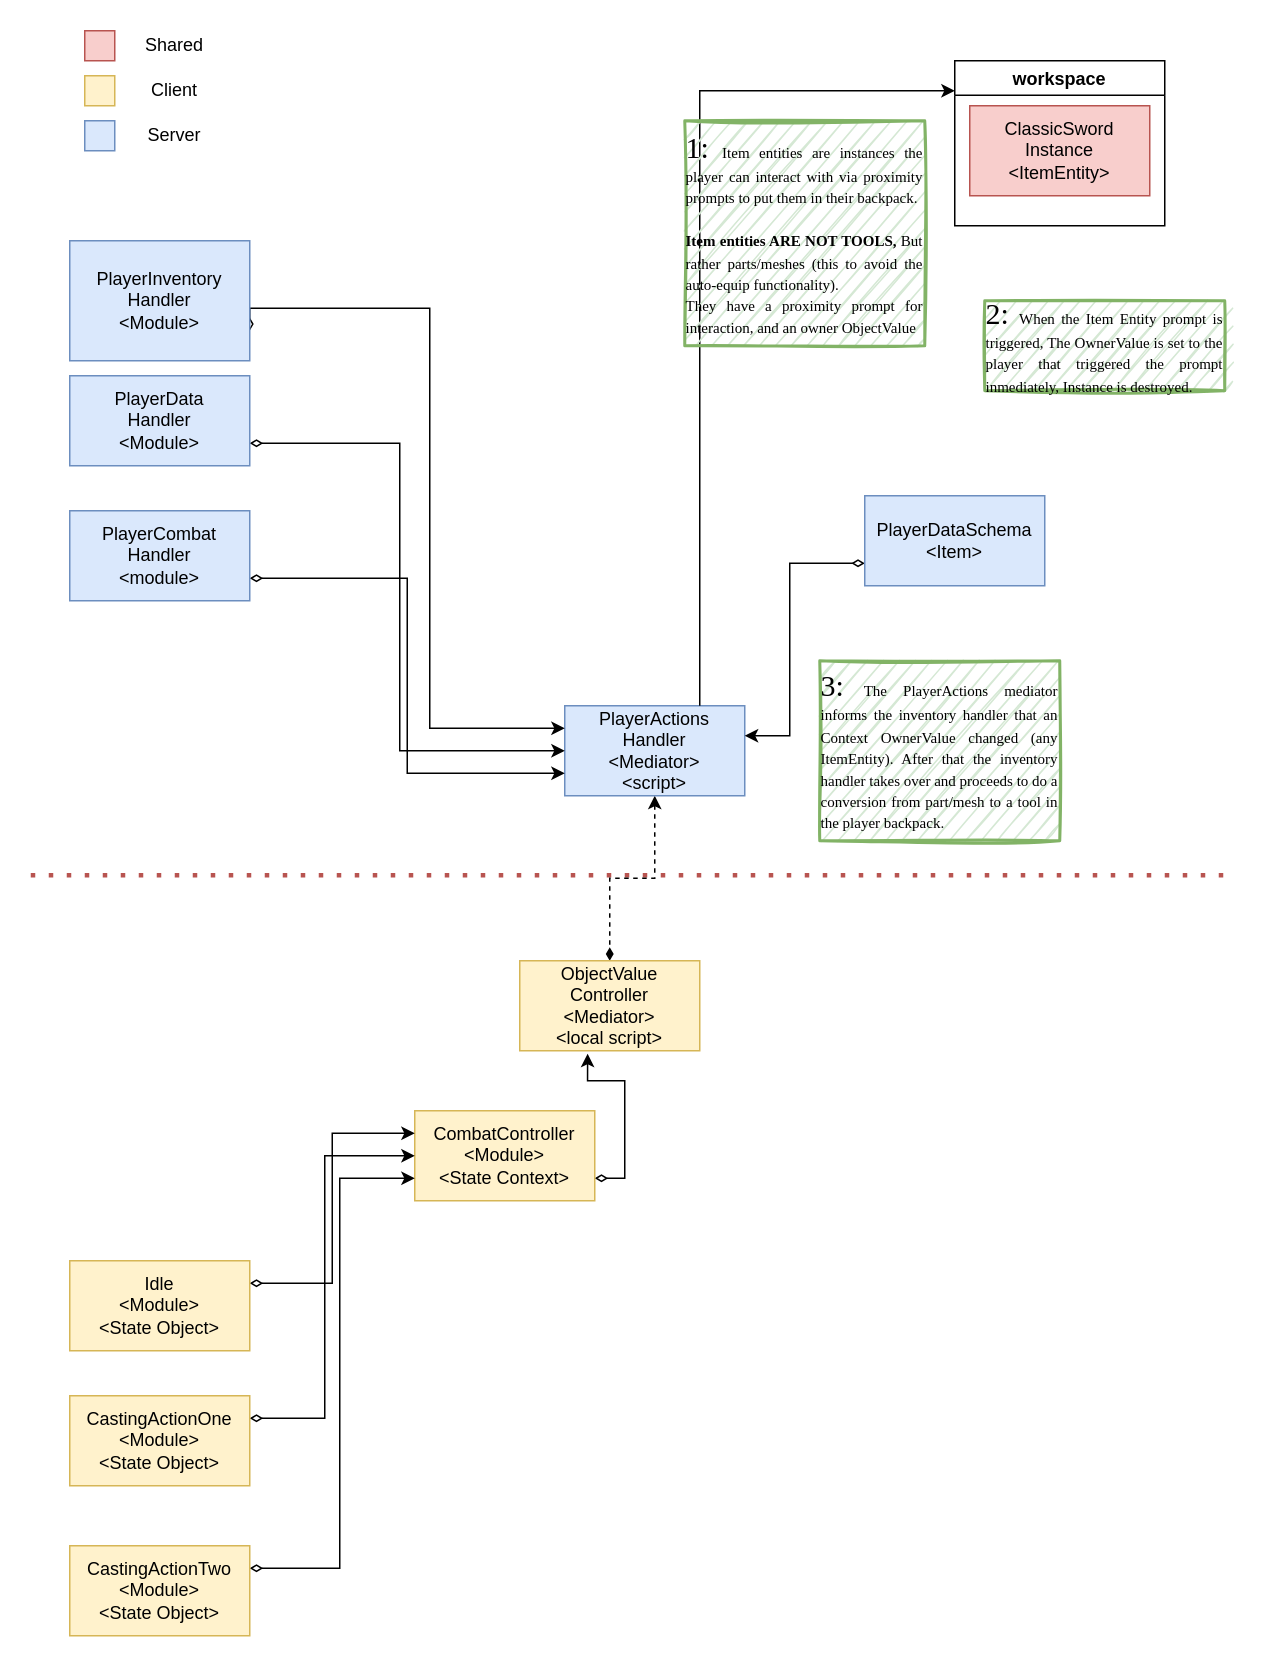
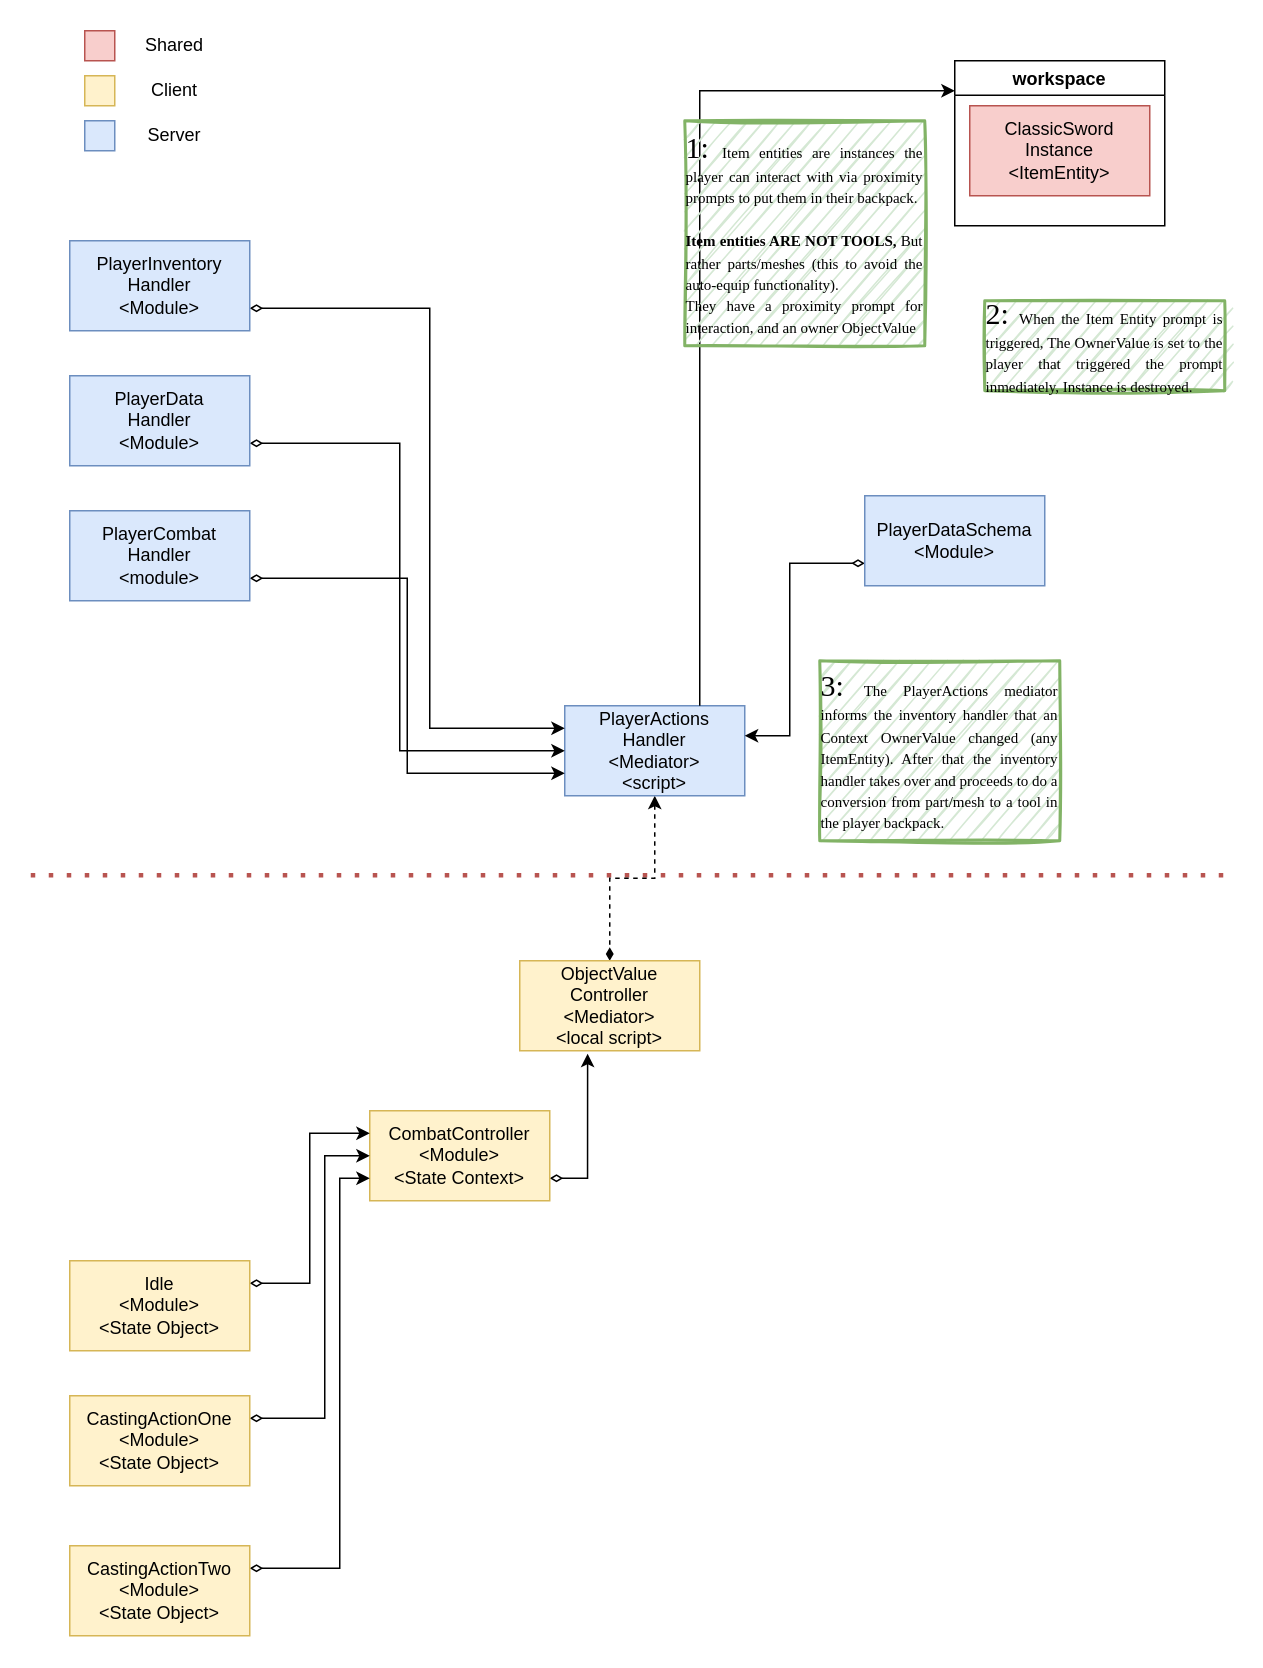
node "PlayerInventory Handler <Module>": size 180x120 -> 180x90
node "PlayerDataSchema <Item>": label "PlayerDataSchema <Item>" -> "PlayerDataSchema <Module>"
node "CombatController <Module> <State Context>": moved (505, 1156) -> (460, 1156)
